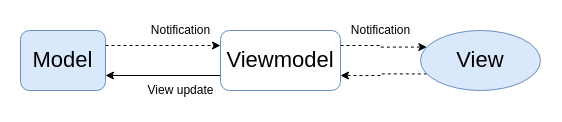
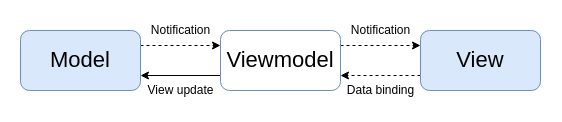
node "Model": size 85x60 -> 120x60
node "View": shape ellipse -> rounded rectangle
node "Data binding": added
